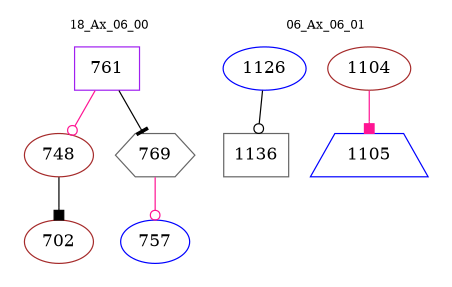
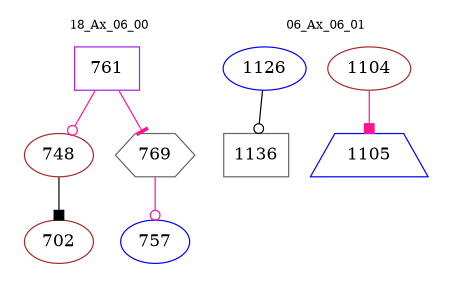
edge "761" -> "769": color black -> deeppink
